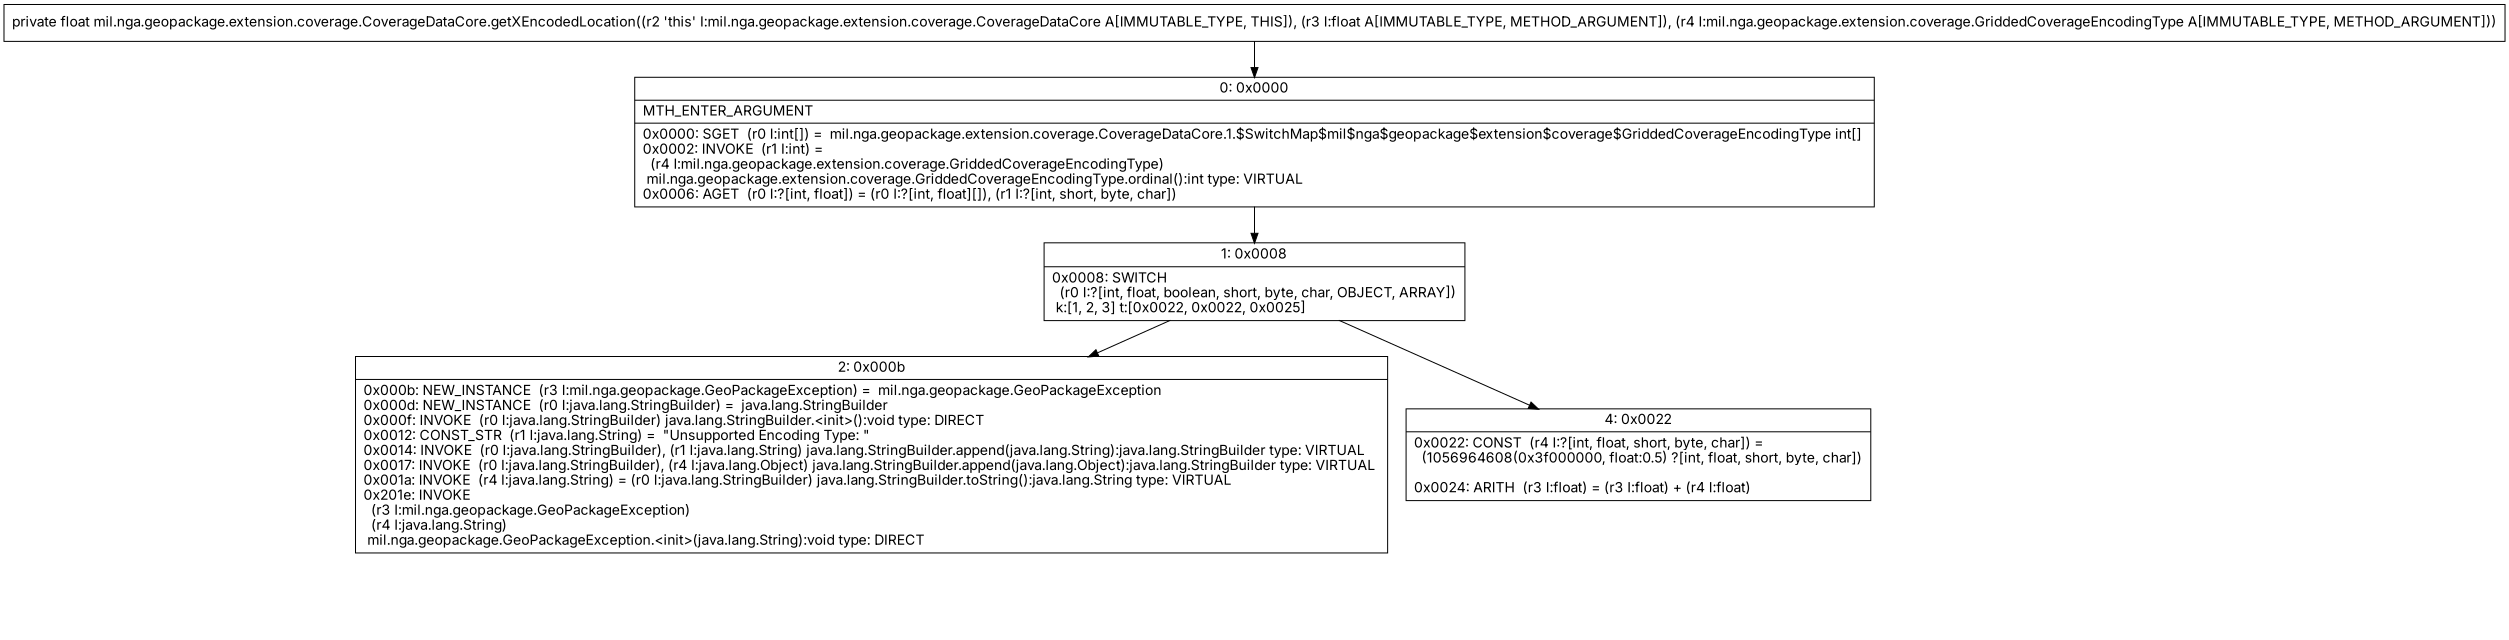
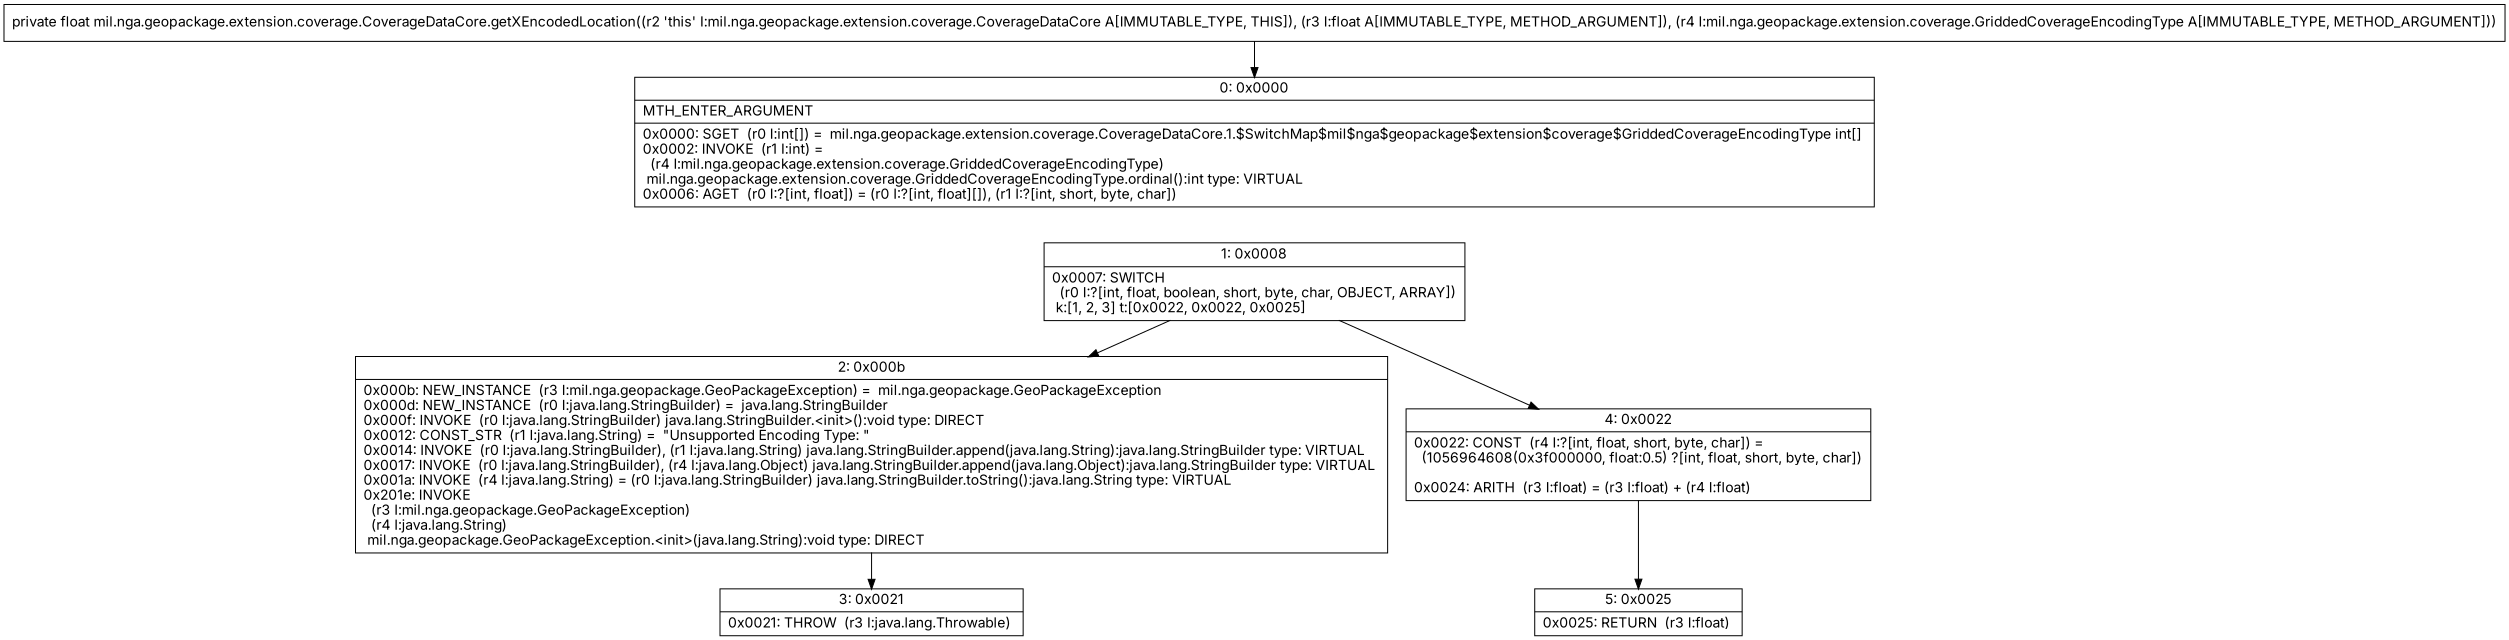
edge "0: 0x0000" -> "1: 0x0008": removed
node "1: 0x0008": text "0x0008: SWITCH" -> "0x0007: SWITCH"
node "3: 0x0021": added
node "5: 0x0025": added
